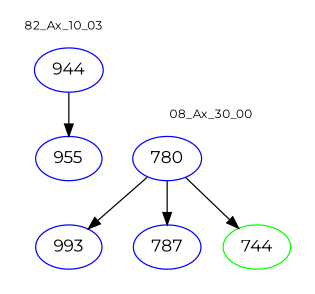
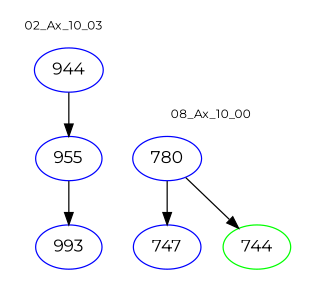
cluster "82_Ax_10_03": label "82_Ax_10_03" -> "02_Ax_10_03"
cluster "08_Ax_30_00": label "08_Ax_30_00" -> "08_Ax_10_00"
edge "780" -> "993": now "955" -> "993"
node "787": label "787" -> "747"
